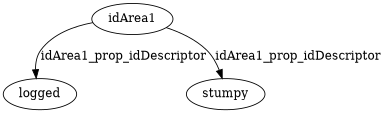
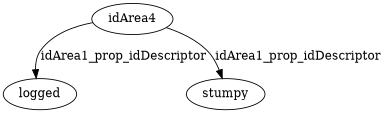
node "idArea1": label "idArea1" -> "idArea4"
